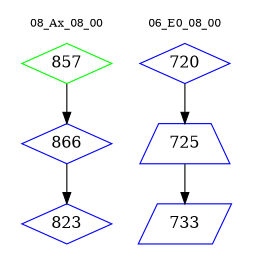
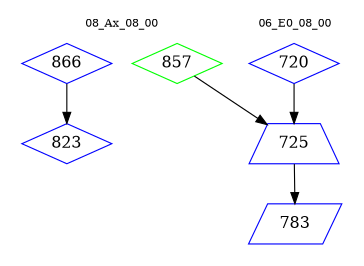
edge "857" -> "866": now "857" -> "725"
node "733": label "733" -> "783"
